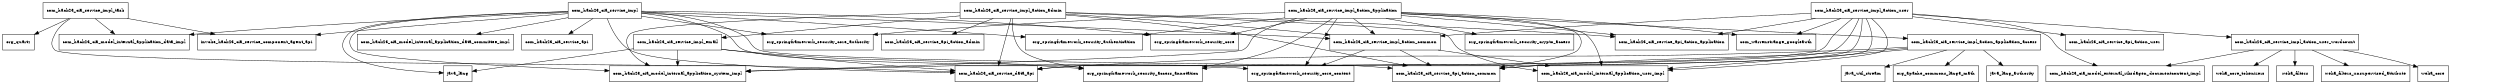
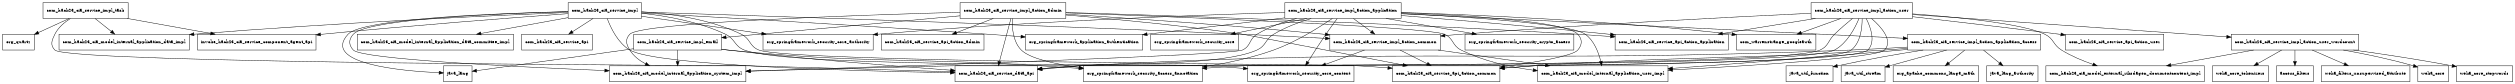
edge "com_hack23_cia_service_impl" -> "org_springframework_security_core": removed
node "org_springframework_security_authentication": label "org_springframework_security_authentication" -> "org_springframework_application_authentication"
edge "com_hack23_cia_service_impl_action_application" -> "com_hack23_cia_service_data_api": added
node "java_util_function": added
node "weka_filters": label "weka_filters" -> "access_filters"
node "weka_core_stopwords": added
